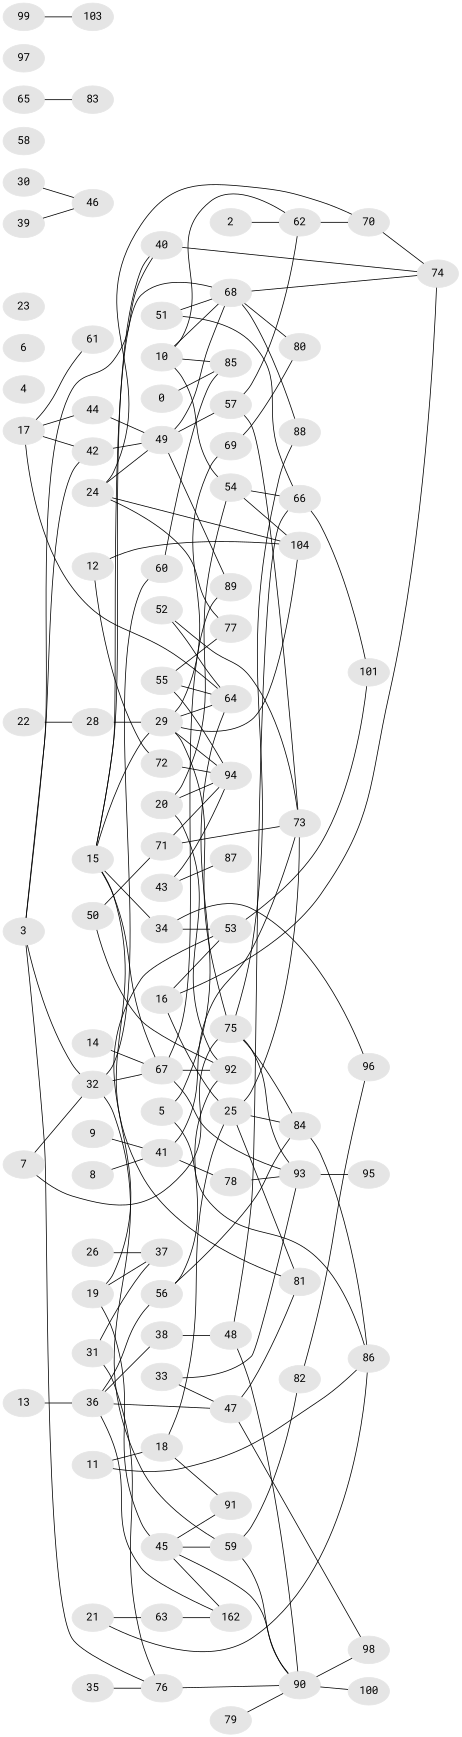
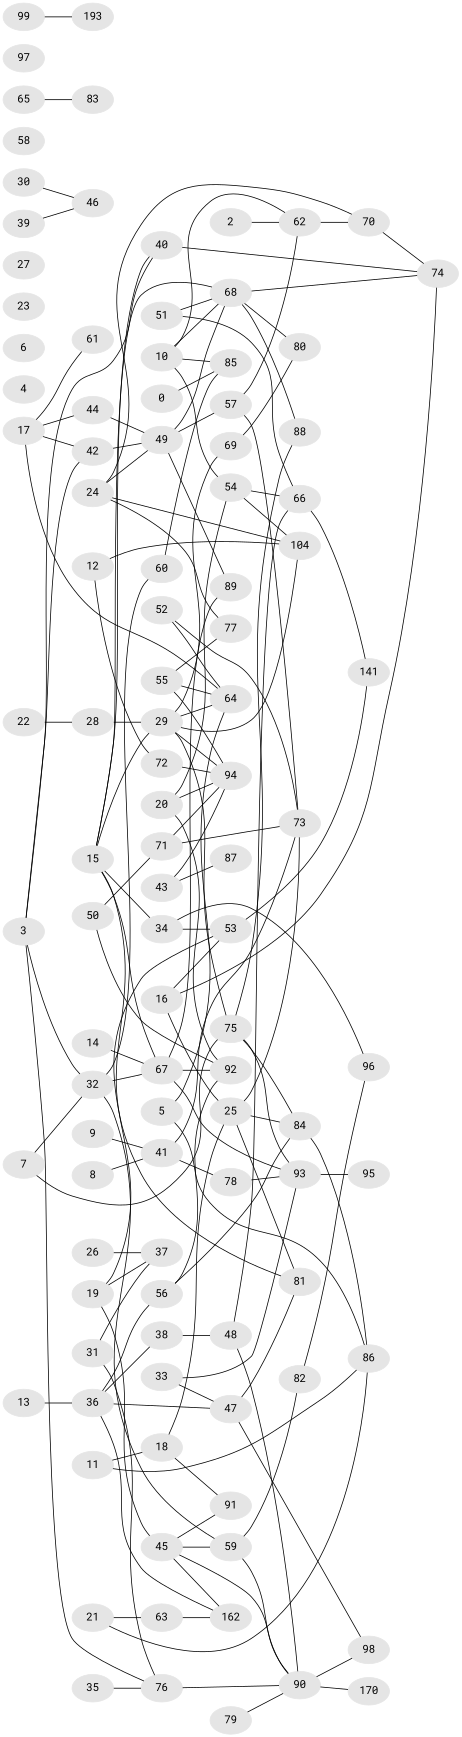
node "103": label "103" -> "193"
node "27": added
node "101": label "101" -> "141"
node "100": label "100" -> "170"
